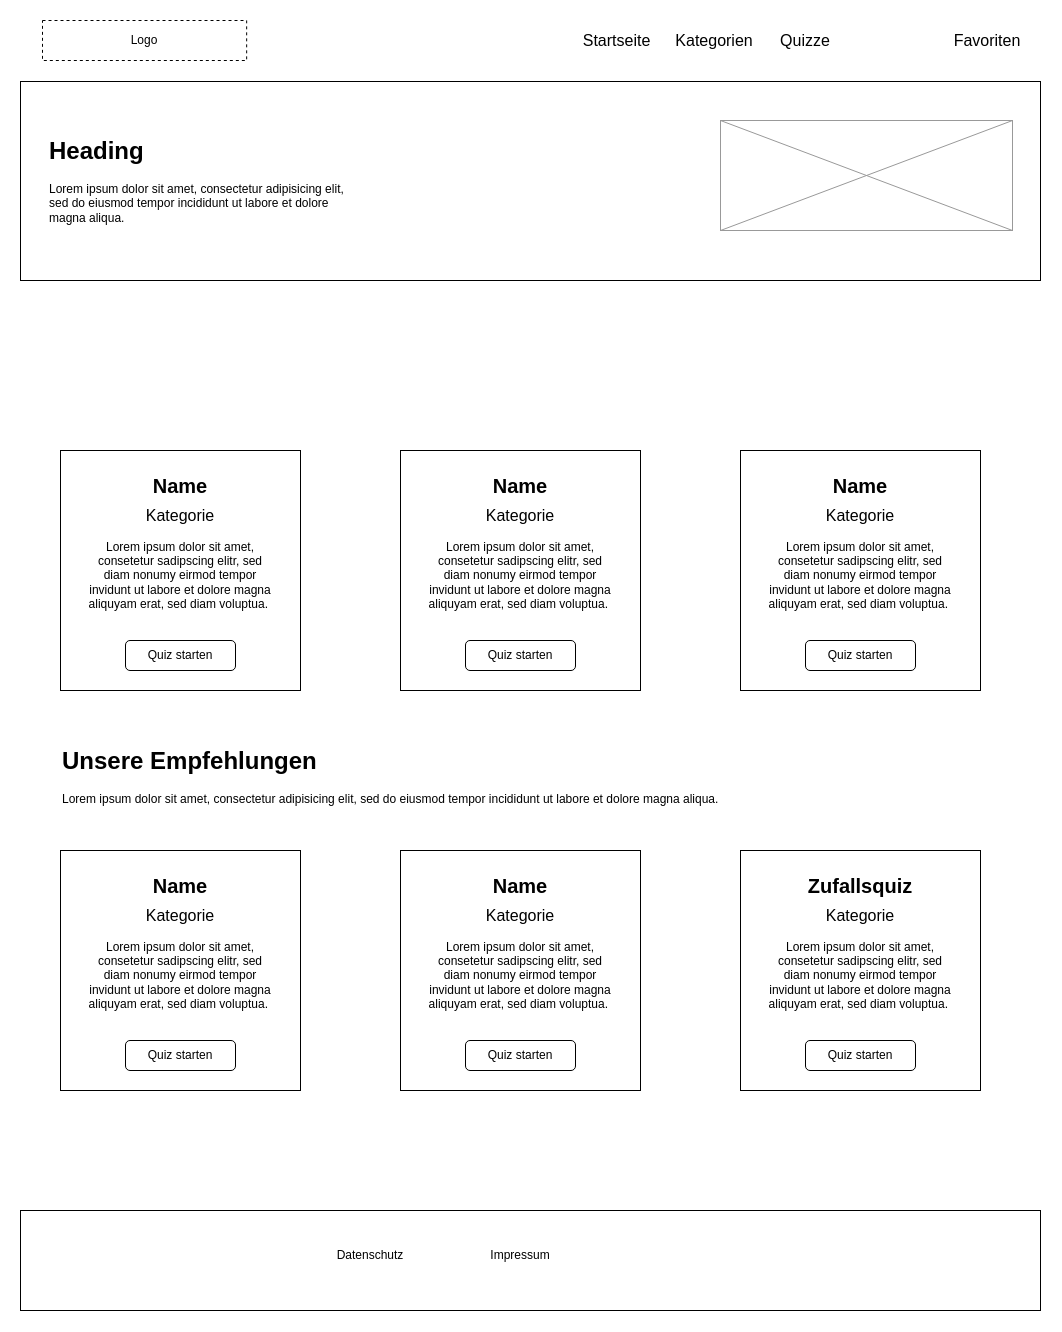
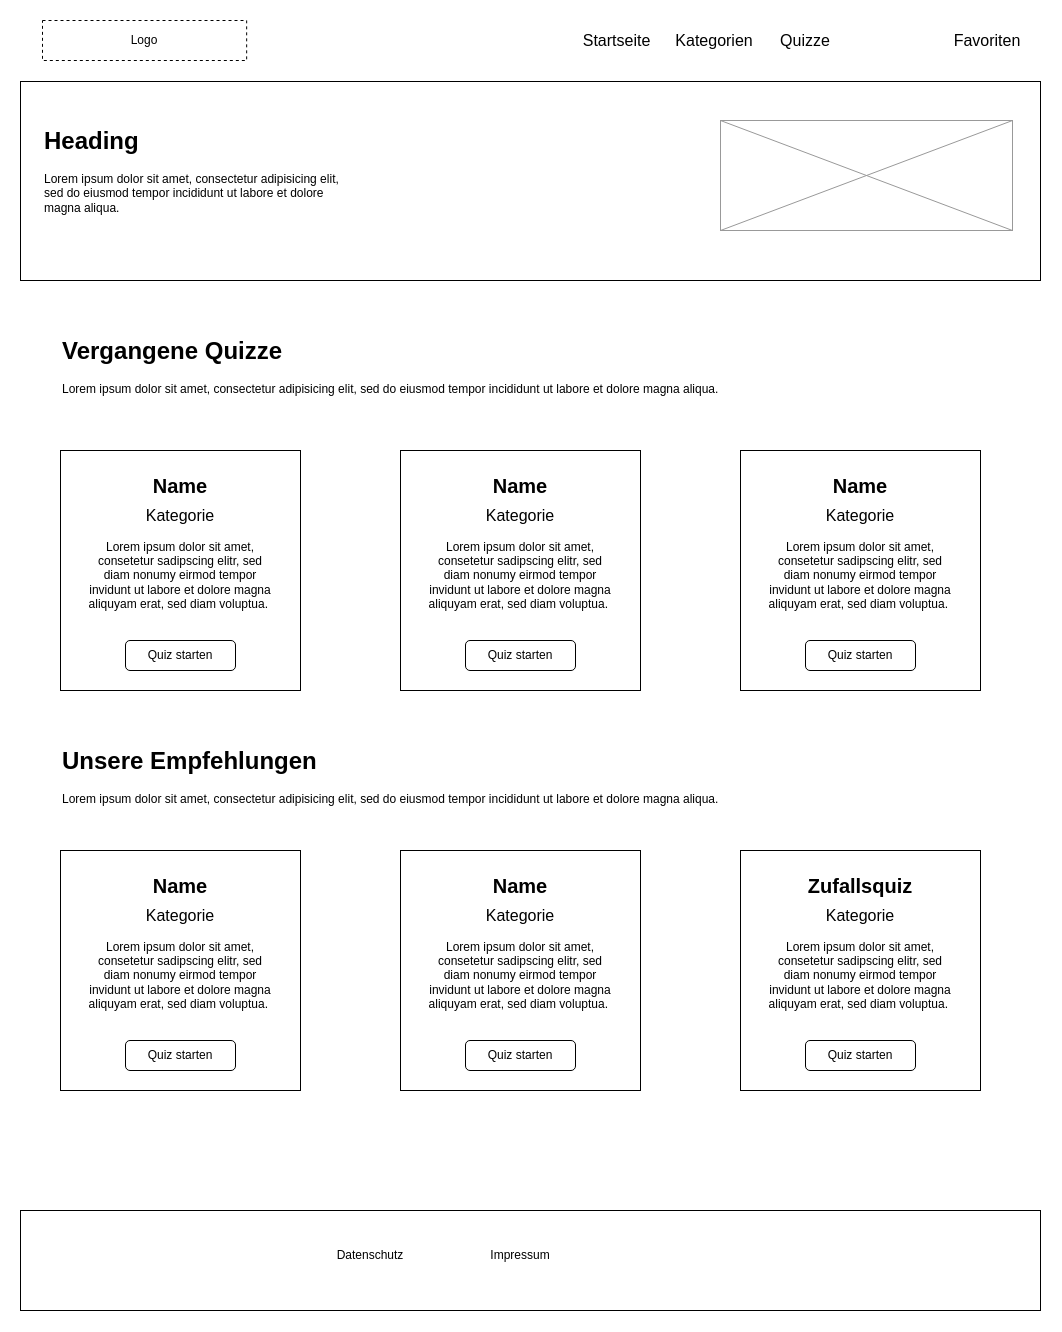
node "HeadingLorem ipsum dolor sit amet, consectetur adipisicing elit, sed do eiusmod tempor incididunt ut labore et dolore magna aliqua.": moved (198, 191) -> (193, 181)
node "Vergangene QuizzeLorem ipsum dolor sit amet, consectetur adipisicing elit, sed do eiusmod tempor incididunt ut labore et dolore magna aliqua.": added
